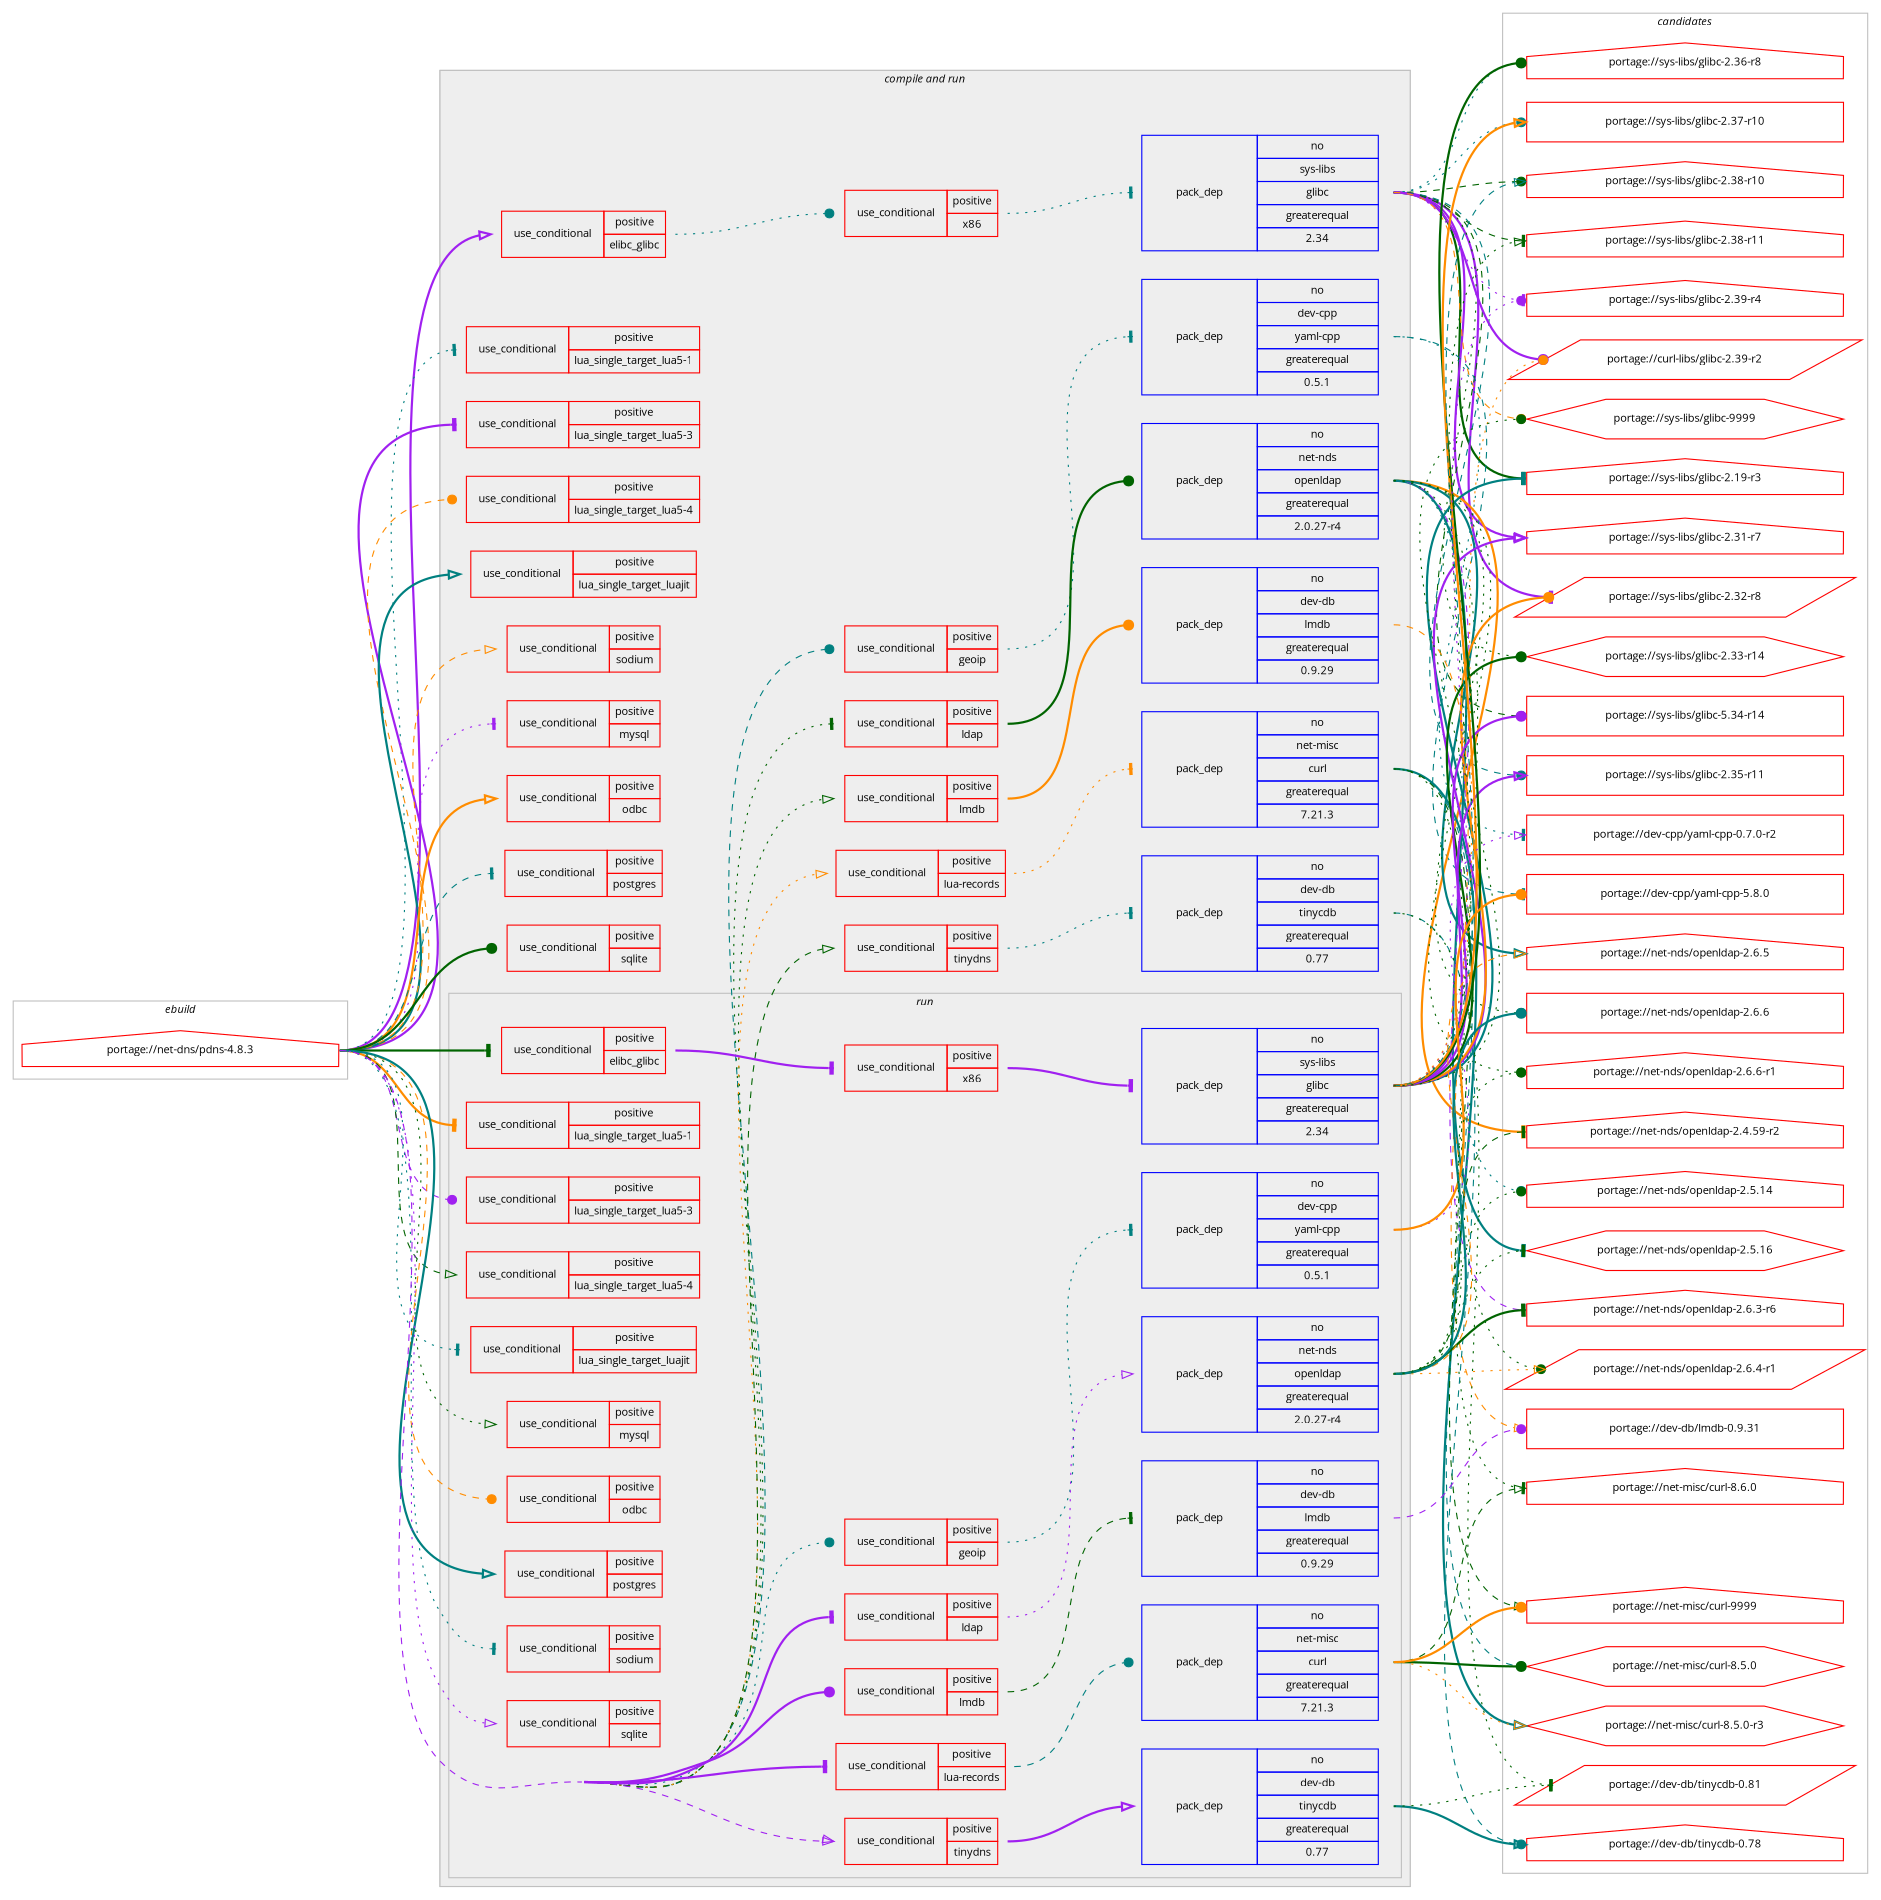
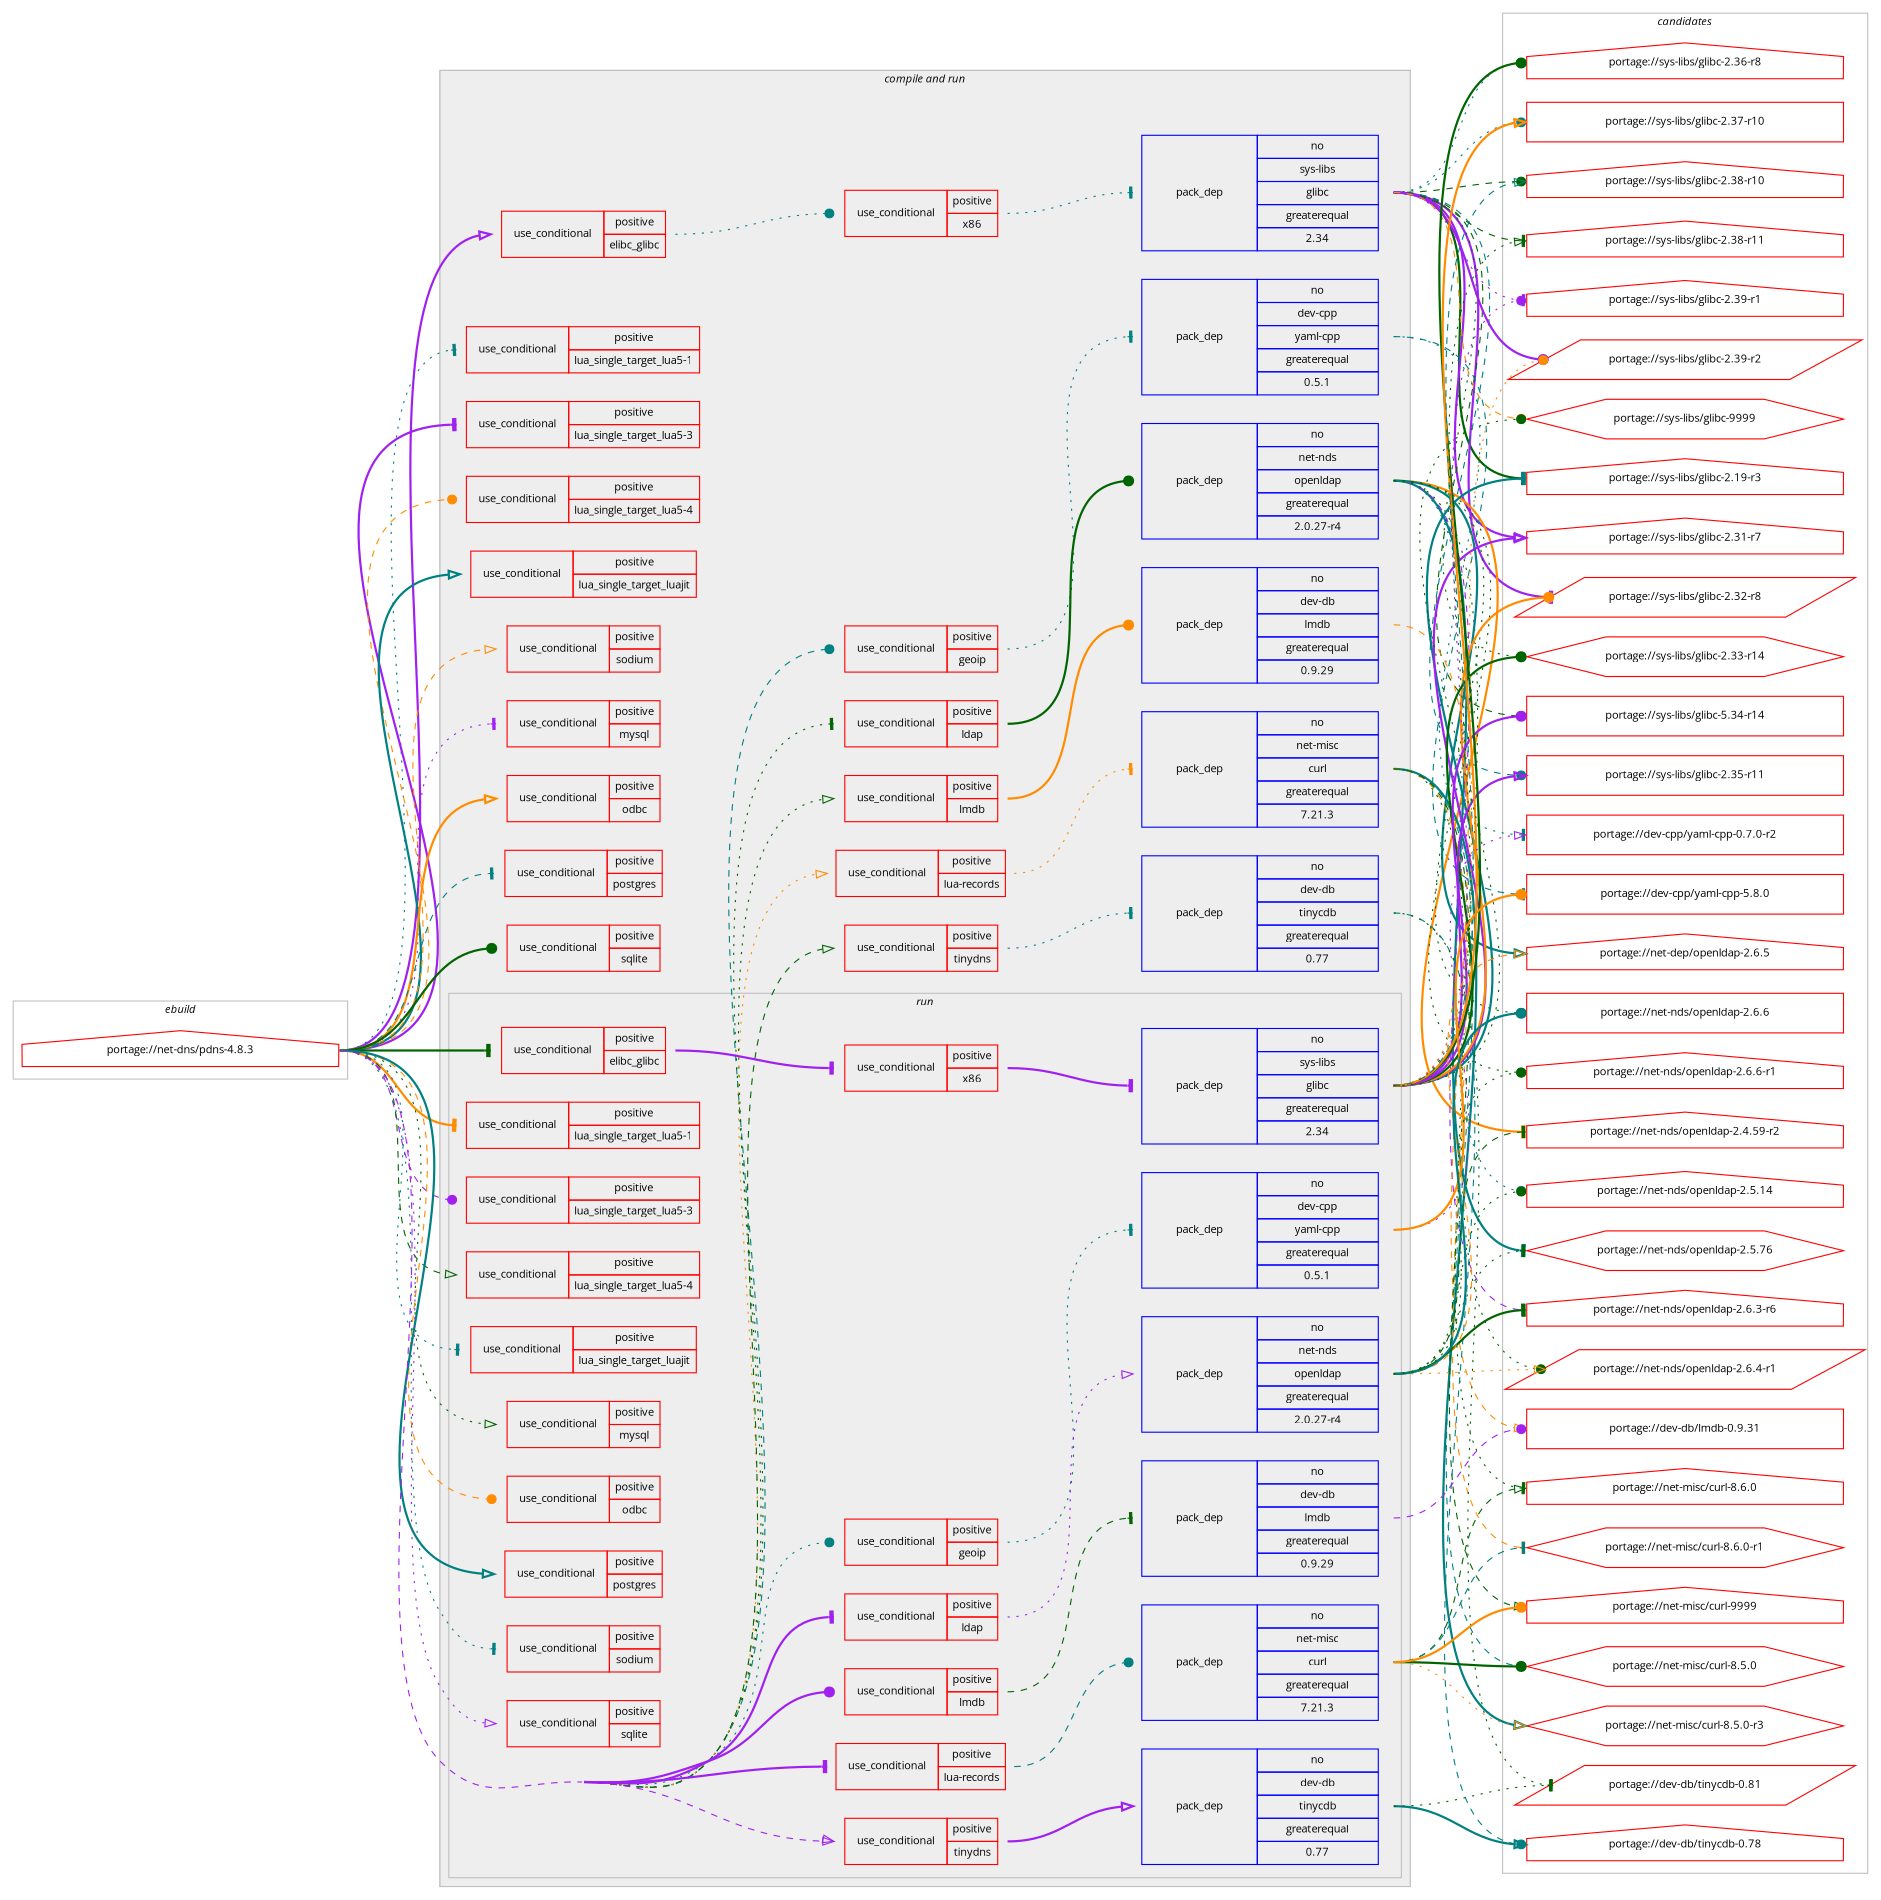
node "portage://sys-libs/glibc-2.39-r4": label "portage://sys-libs/glibc-2.39-r4" -> "portage://sys-libs/glibc-2.39-r1"
node "portage://curl-libs/glibc-2.39-r2": label "portage://curl-libs/glibc-2.39-r2" -> "portage://sys-libs/glibc-2.39-r2"
node "portage://net-nds/openldap-2.6.5": label "portage://net-nds/openldap-2.6.5" -> "portage://net-dep/openldap-2.6.5"
node "portage://net-nds/openldap-2.5.16": label "portage://net-nds/openldap-2.5.16" -> "portage://net-nds/openldap-2.5.76"
node "portage://net-misc/curl-8.6.0-r1": added
